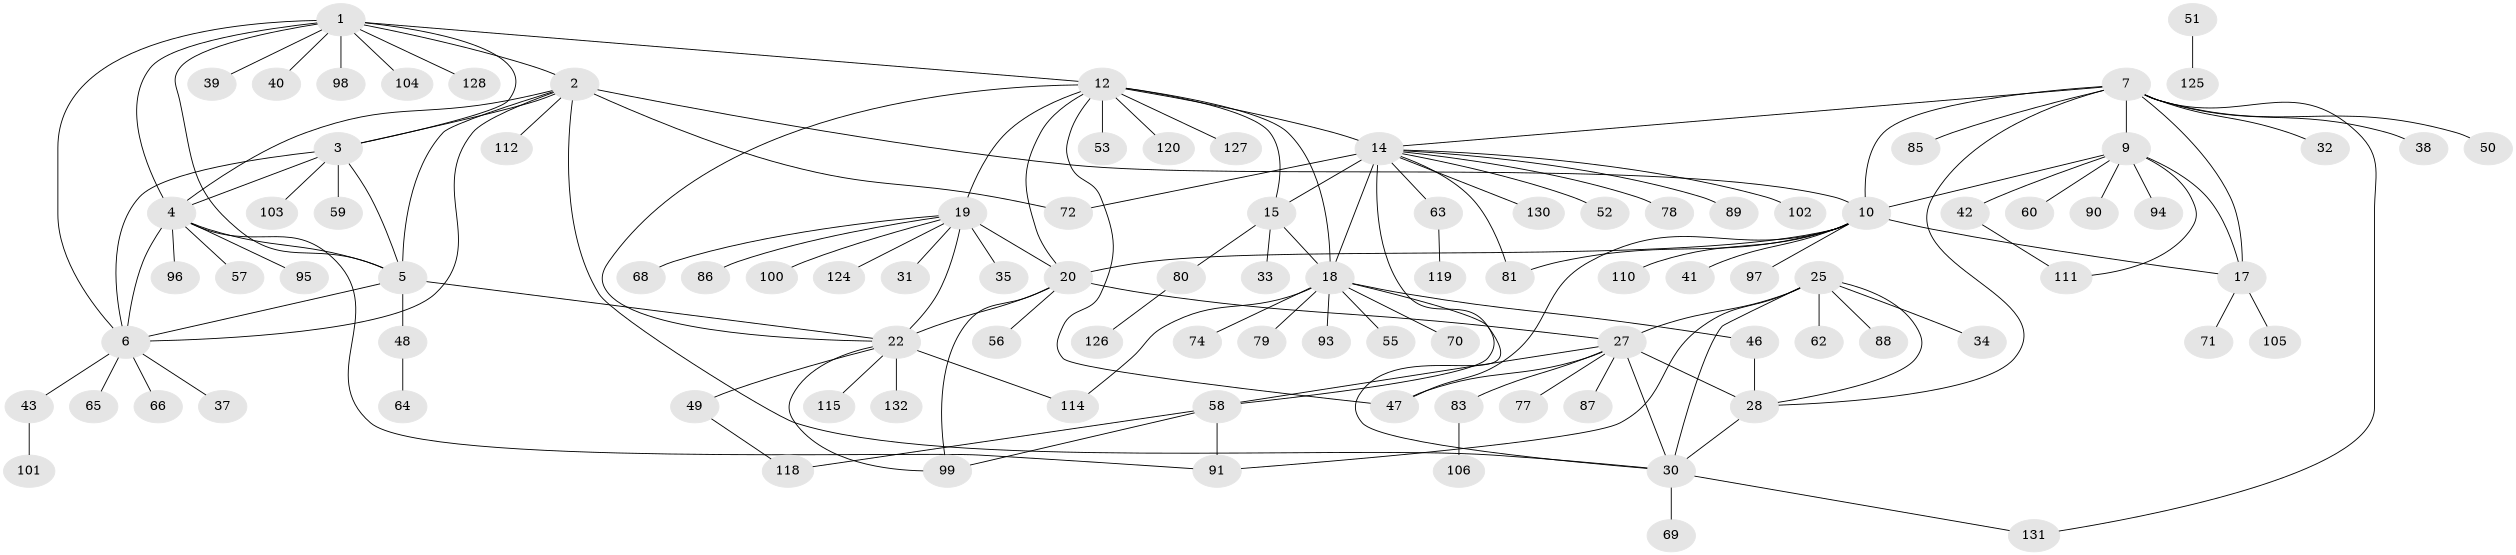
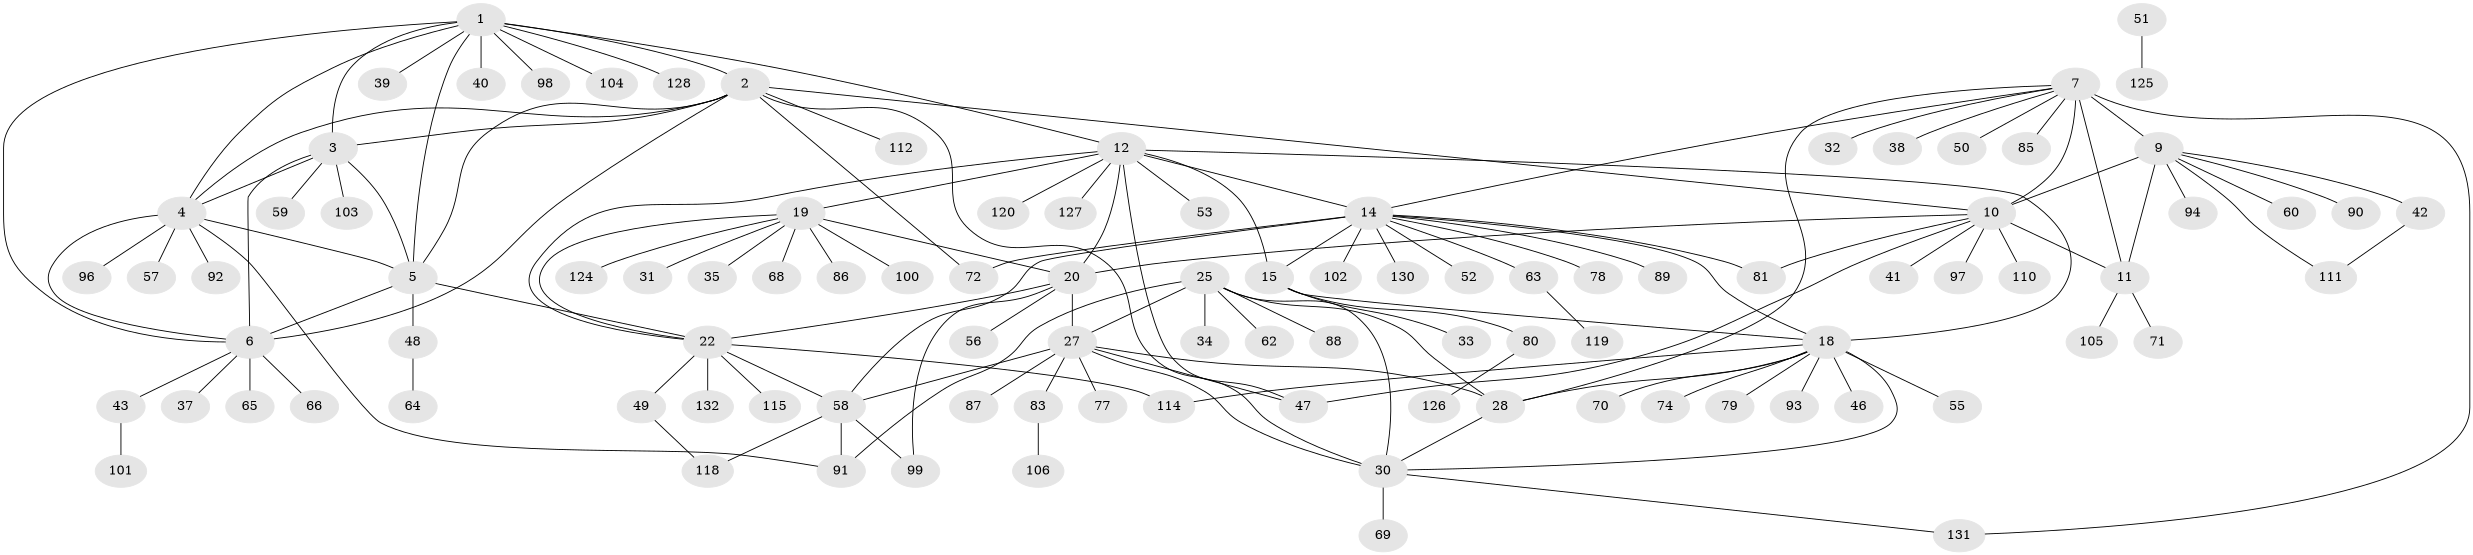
node "95": label "95" -> "92"
node "17": label "17" -> "11"
edge "46" -- "28": now "18" -- "28"
edge "22" -- "99": now "22" -- "58"
